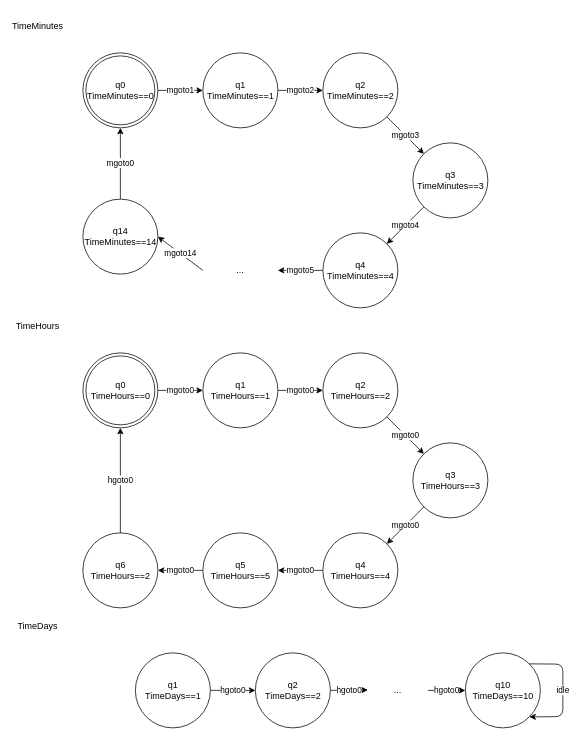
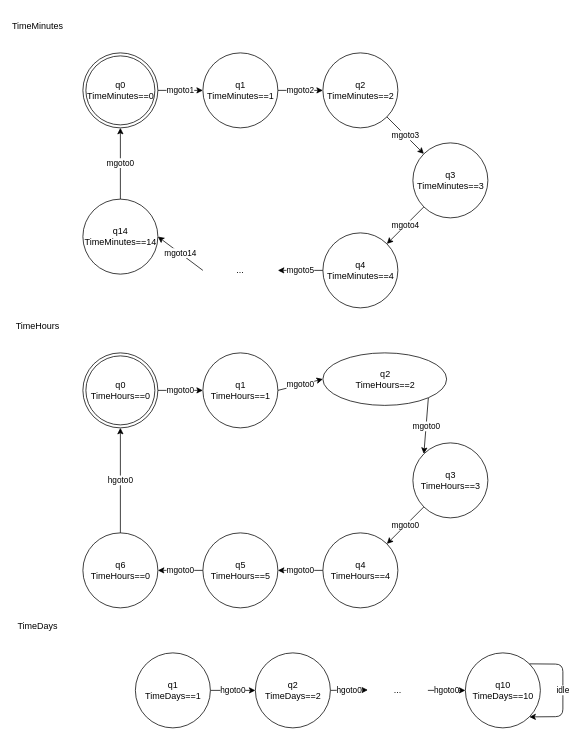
node "q2 TimeHours==2": size 75x75 -> 124x53
node "q6 TimeHours==2": label "q6 TimeHours==2" -> "q6 TimeHours==0"
